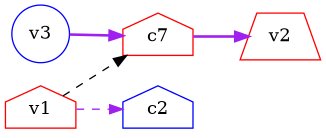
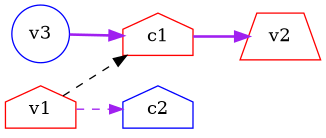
node "c7": label "c7" -> "c1"
